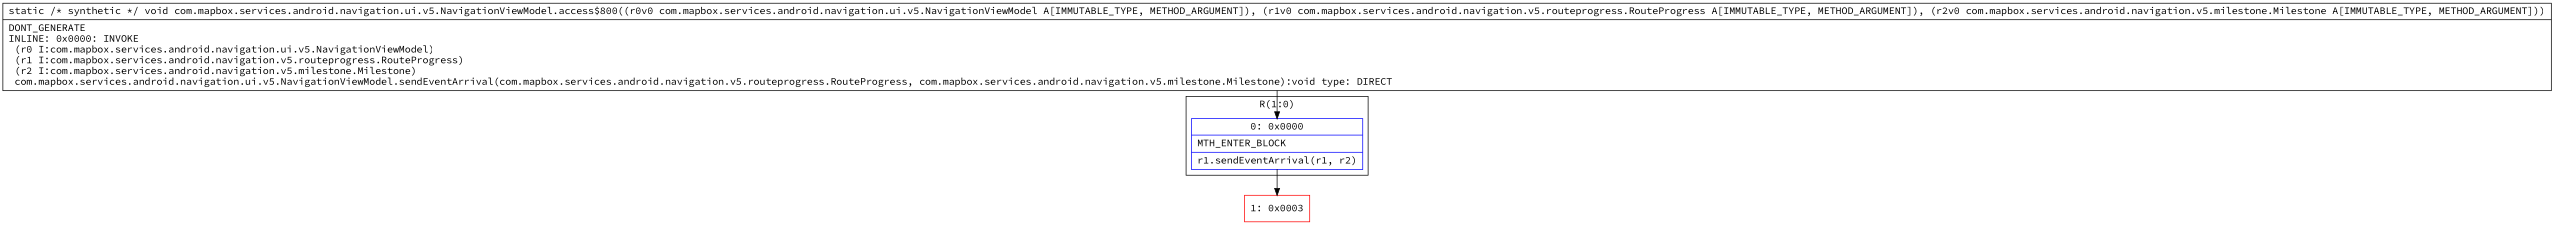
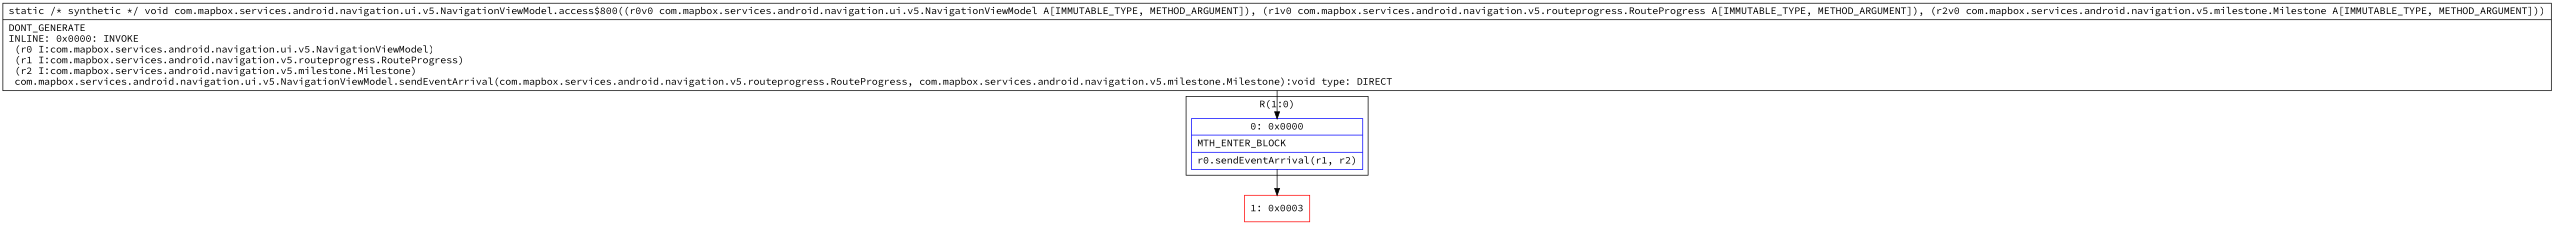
node "0: 0x0000": text "r1.sendEventArrival(r1, r2)" -> "r0.sendEventArrival(r1, r2)"
